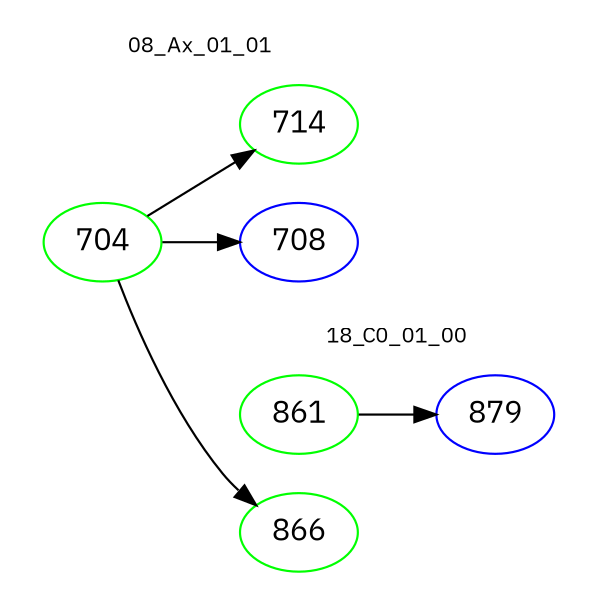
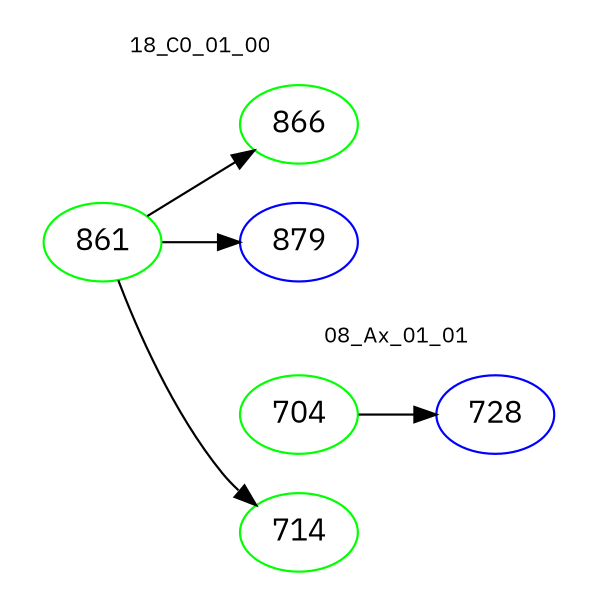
edge "704" -> "714": now "861" -> "714"
node "708": label "708" -> "728"
edge "704" -> "866": now "861" -> "866"
